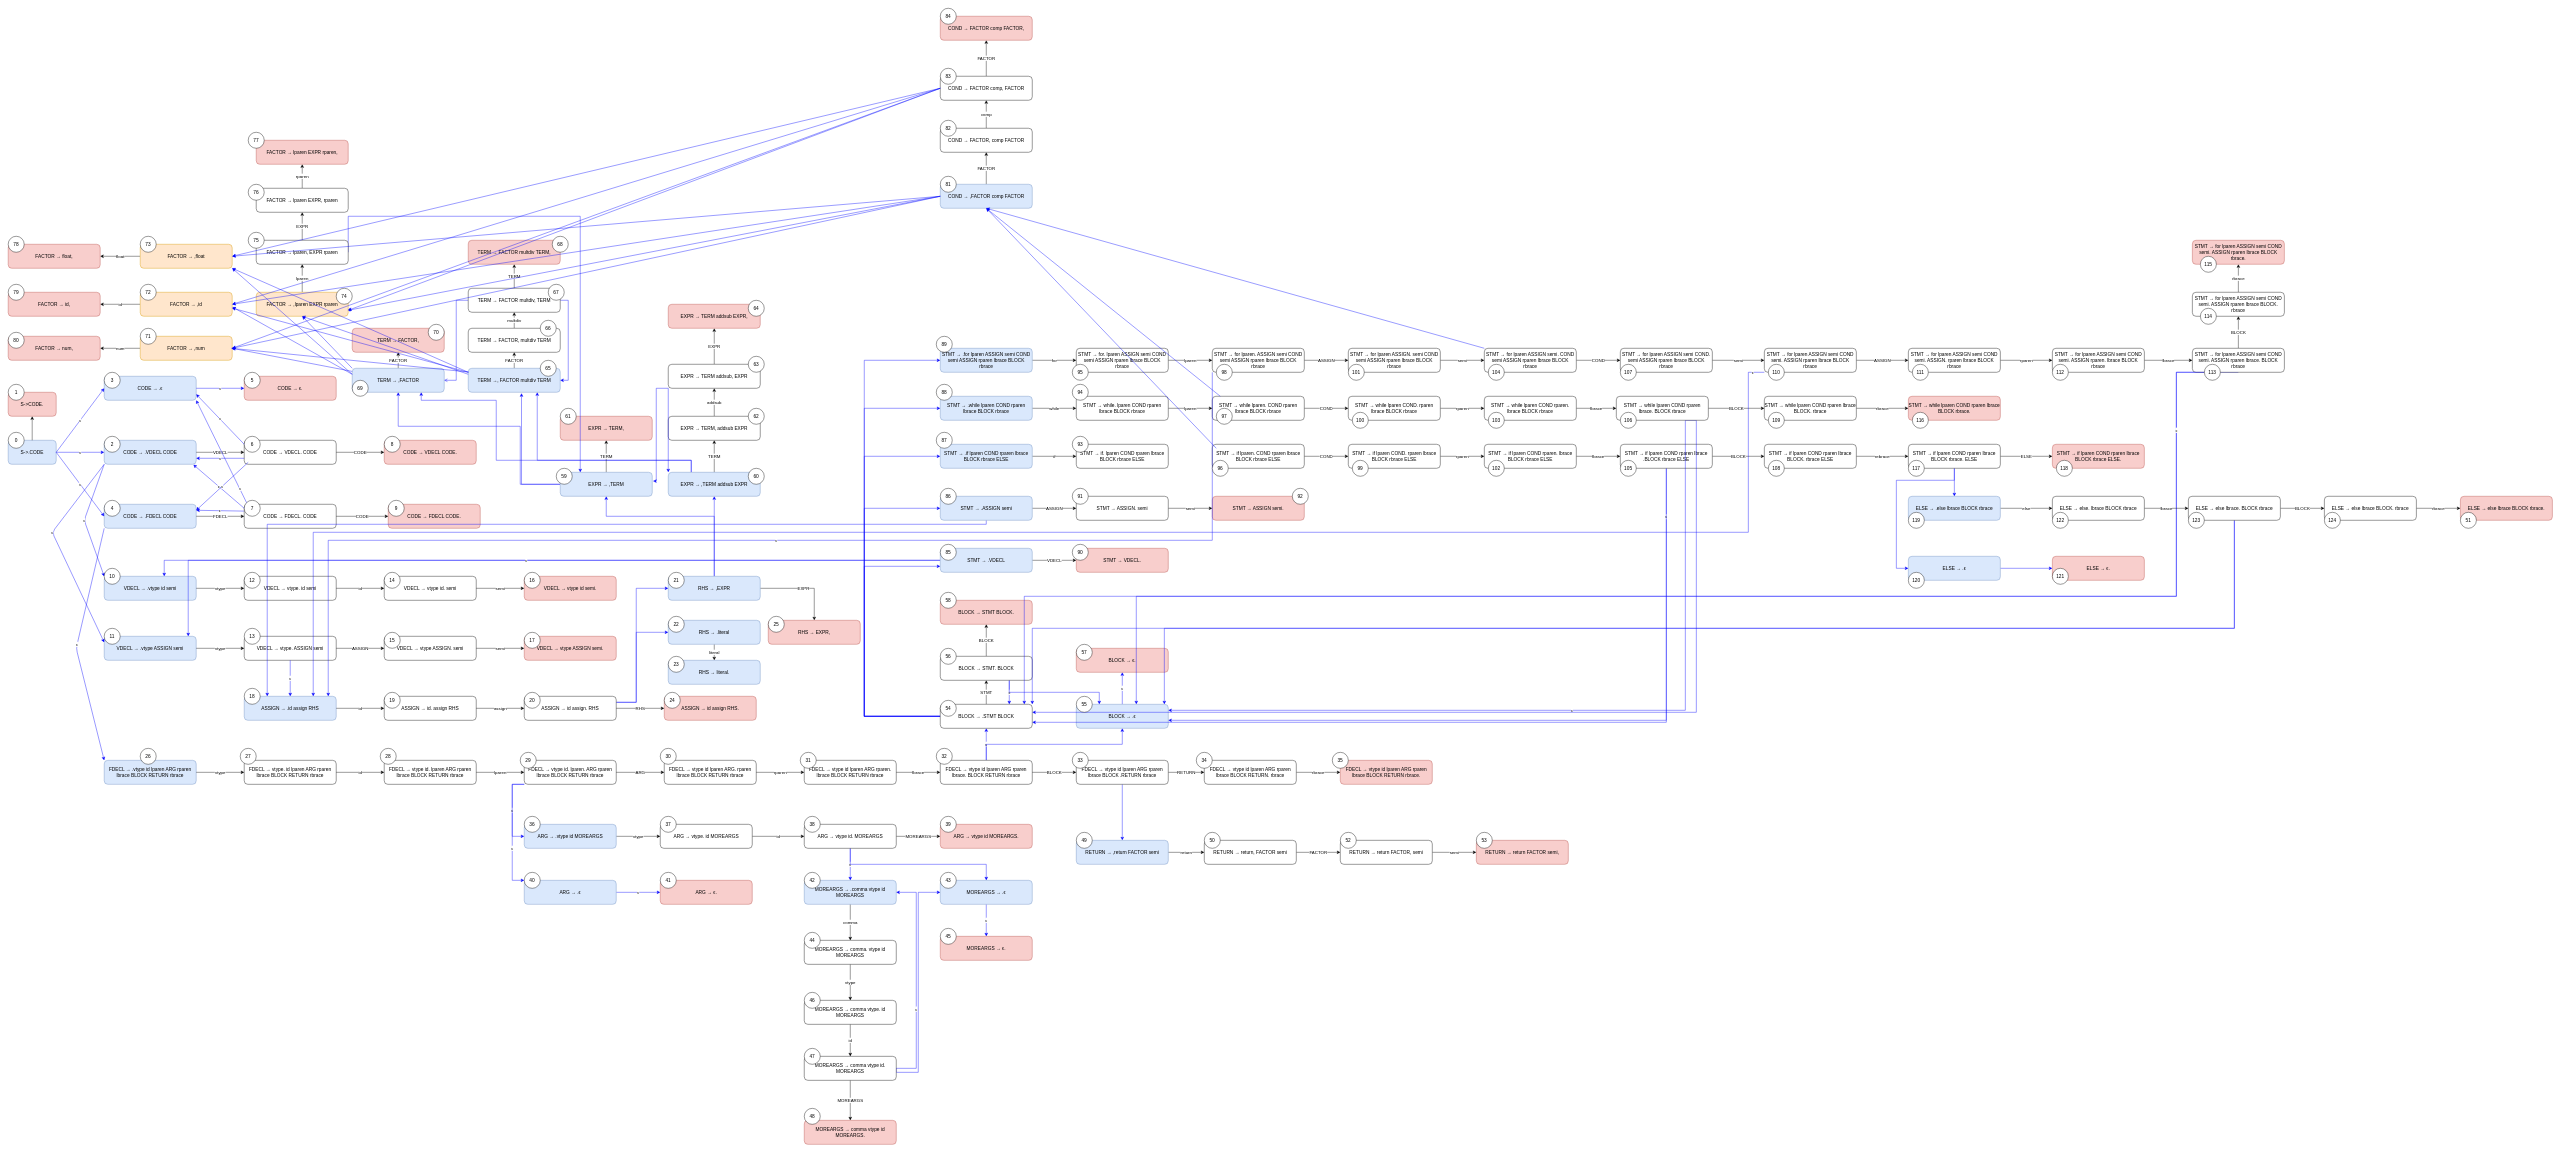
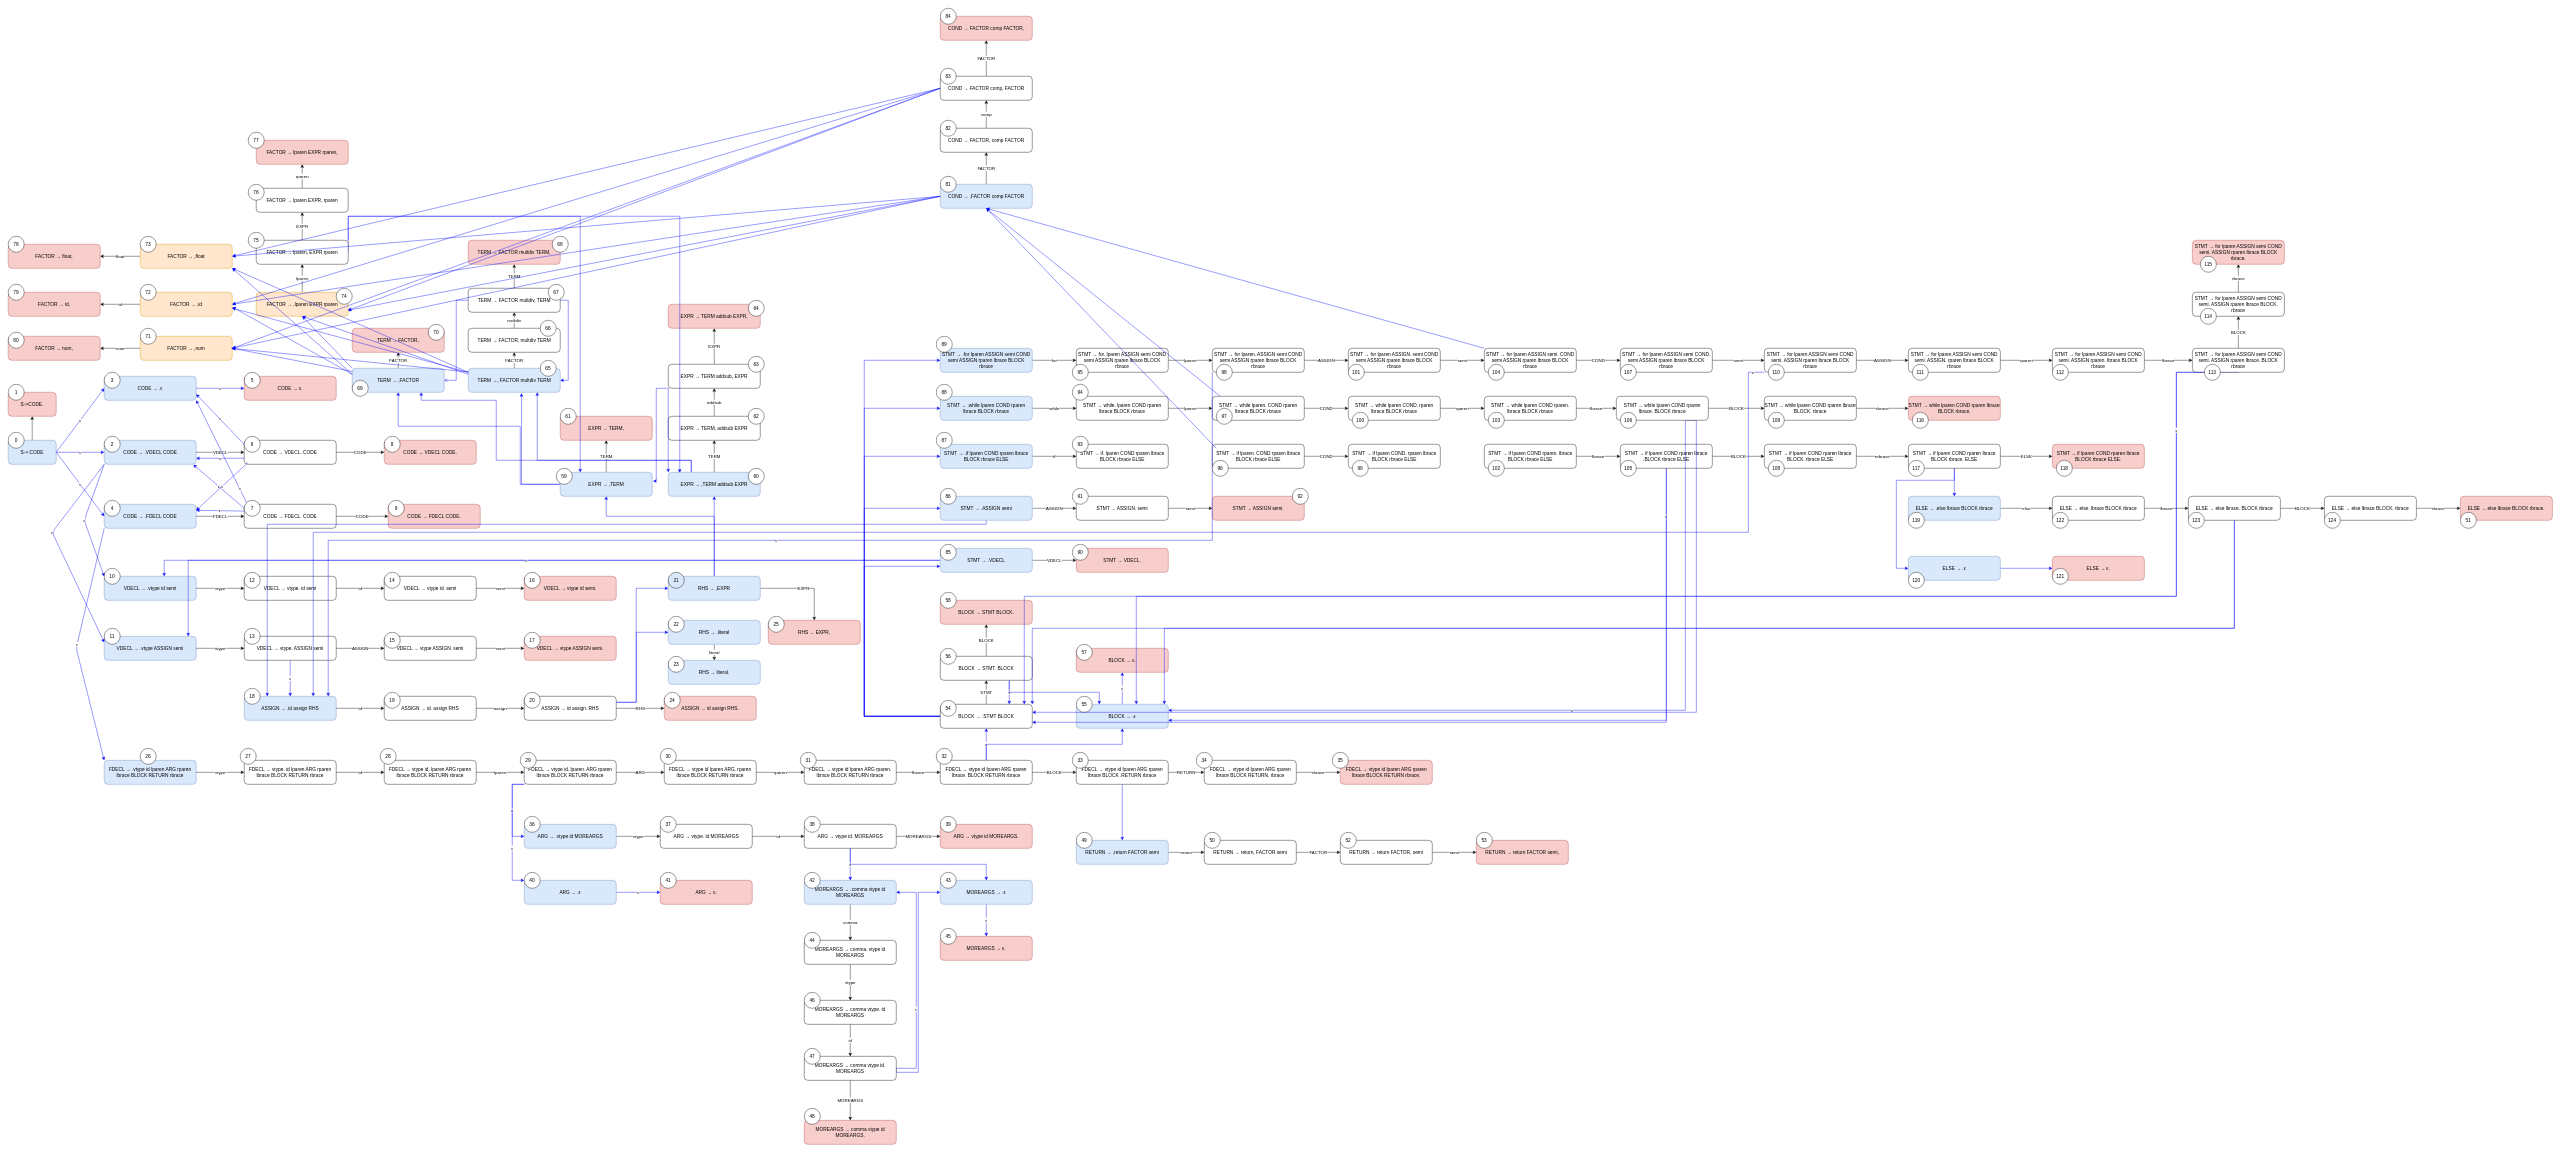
edge "STMT → if lparen COND. rparen lbrace BLOCK rbrace ELSE" -> "STMT → if lparen COND rparen. lbrace BLOCK rbrace ELSE": removed, label "rparen"
edge "FACTOR → lparen, EXPR rparen" -> "EXPR → ,TERM addsub EXPR": added
node "21": fillcolor #ffffff -> #dae8fc
